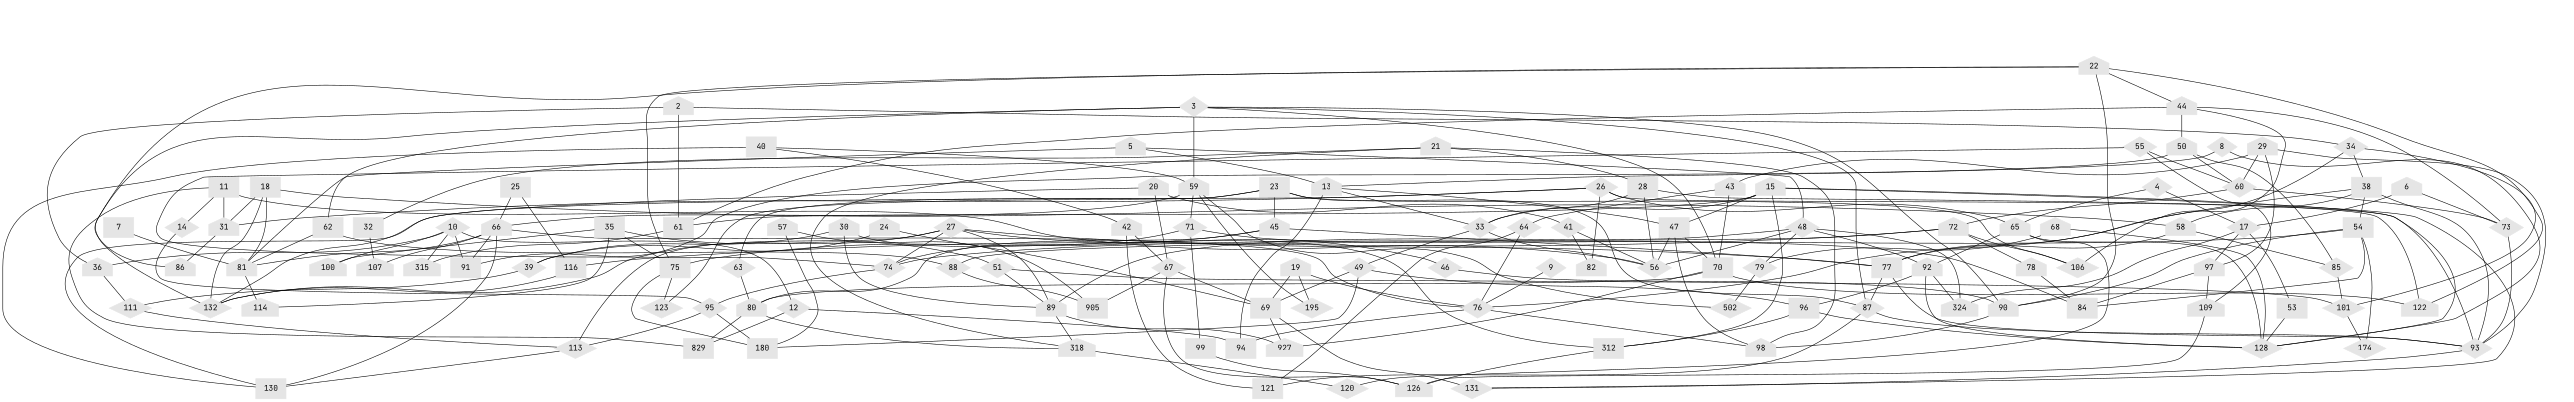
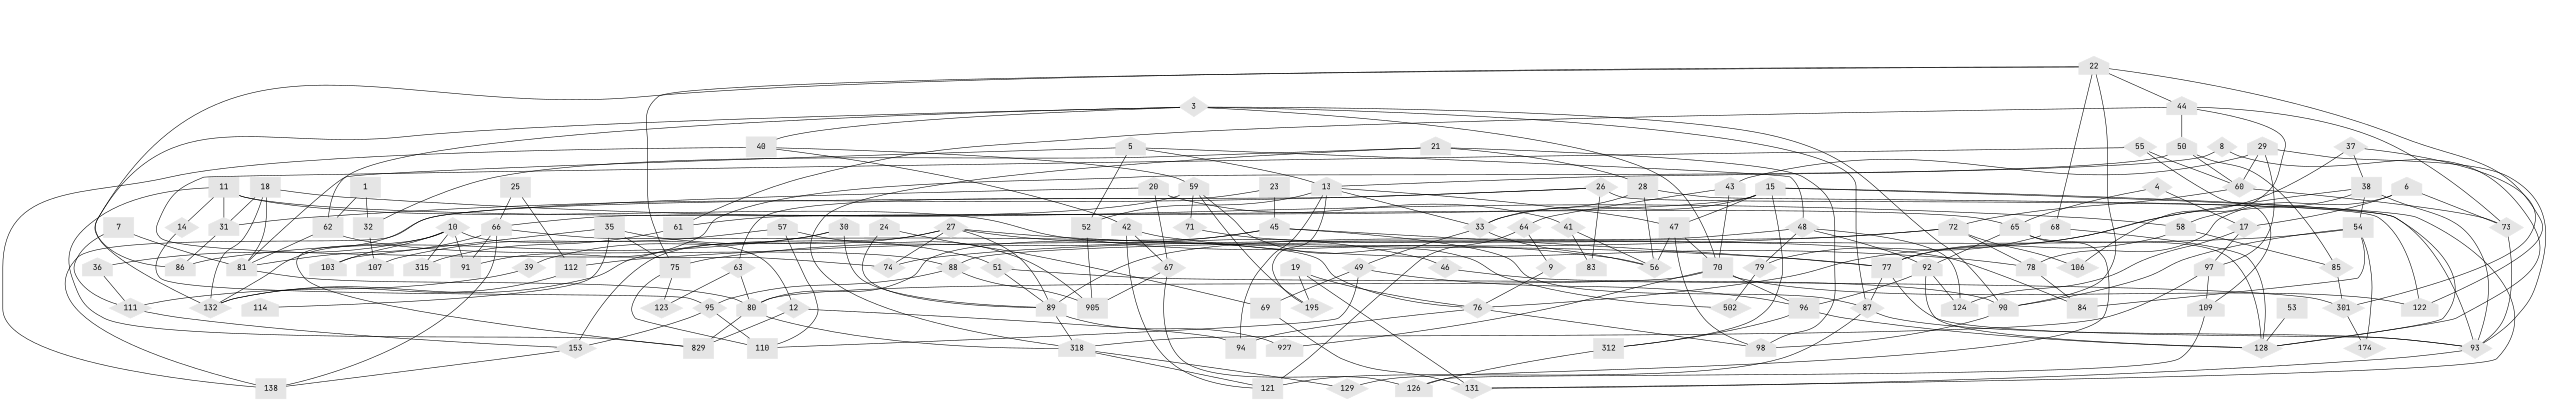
node "2": removed
edge "22" -- "68": added
edge "3" -- "59": now "3" -- "40"
node "34": label "34" -> "37"
node "1": added
edge "23" -- "123": now "63" -- "123"
edge "23" -- "106": removed
edge "26" -- "65": now "11" -- "65"
edge "23" -- "87": now "45" -- "87"
edge "6" -- "78": added
node "52": added
edge "71" -- "74": removed
edge "66" -- "107": now "57" -- "107"
edge "24" -- "39": now "24" -- "89"
edge "48" -- "56": removed
edge "42" -- "78": added
edge "30" -- "312": now "30" -- "86"
edge "13" -- "195": added
edge "17" -- "53": removed
node "100": label "100" -> "103"
node "116": label "116" -> "112"
edge "64" -- "76": now "64" -- "9"
node "82": label "82" -> "83"
edge "7" -- "111": added
edge "81" -- "114": now "81" -- "80"
edge "74" -- "95": now "88" -- "95"
edge "97" -- "84": now "97" -- "318"
edge "67" -- "69": removed
edge "70" -- "96": added
edge "19" -- "69": now "19" -- "131"
node "324": label "324" -> "124"
node "101": label "101" -> "301"
edge "10" -- "829": added
edge "69" -- "927": removed
node "113": label "113" -> "153"
node "180": label "180" -> "110"
node "99": removed
edge "318" -- "121": added
node "130": label "130" -> "138"
node "120": label "120" -> "129"
